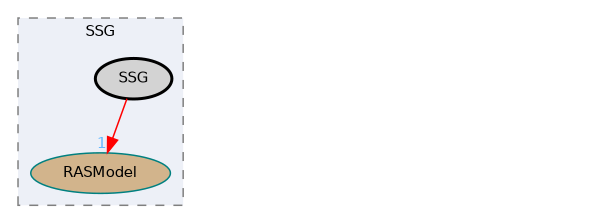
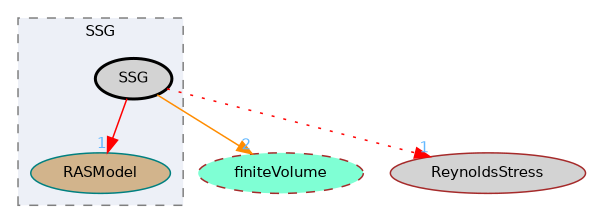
node "finiteVolume": added
node "ReynoldsStress": added
